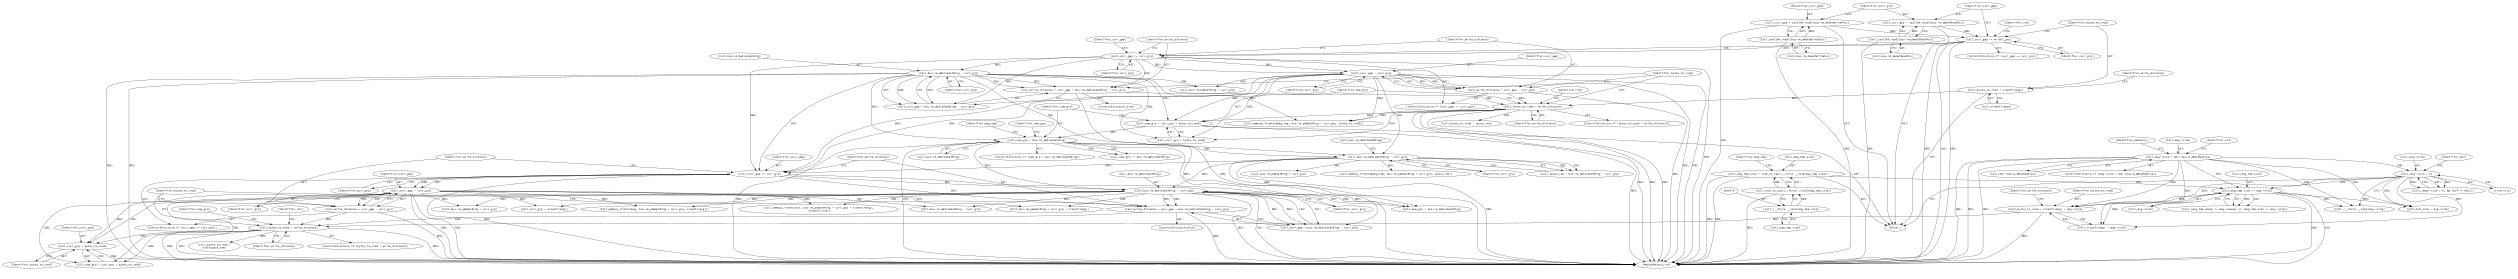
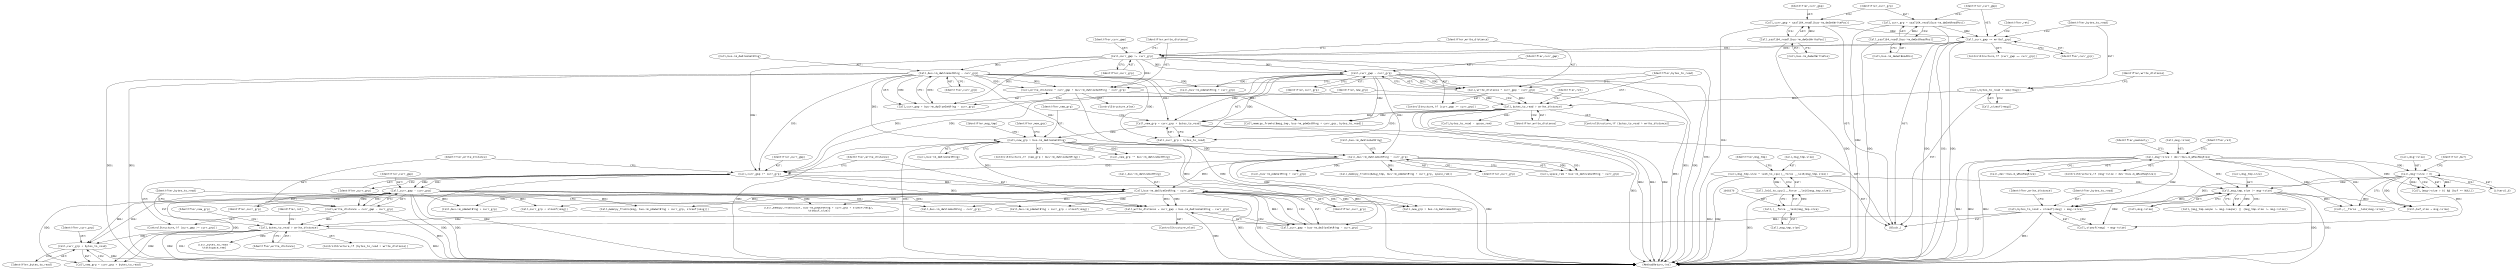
node "(Call,bytes_to_read = sizeof(*msg))": label "(Call,bytes_to_read = sizeof(*msg))" -> "(Call,bytes_to_read = new(*msg))"
edge "(Call,msg->size > 0)" -> "(Block,)": now "(Call,bytes_to_read = sizeof(*msg) + msg->size)" -> "(Block,)"
edge "(Call,msg->size > dev->bus.m_wMaxReqSize)" -> "(Call,sizeof(*msg) + msg->size)": now "(Call,msg->size > dev->bus.m_wMaxReqSize)" -> "(Call,(msg->size > 0) && (buf == NULL))"
edge "(Call,curr_grp = saa7164_readl(bus->m_dwGetReadPos))" -> "(MethodReturn,int)": added, label "DDG:"
